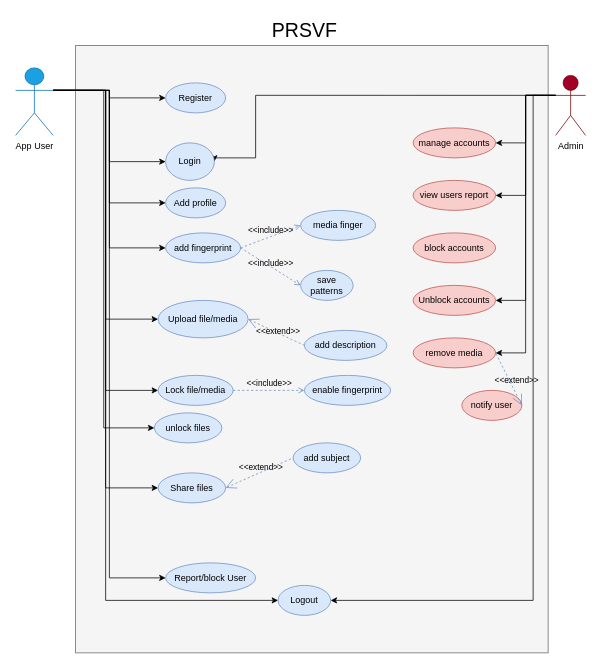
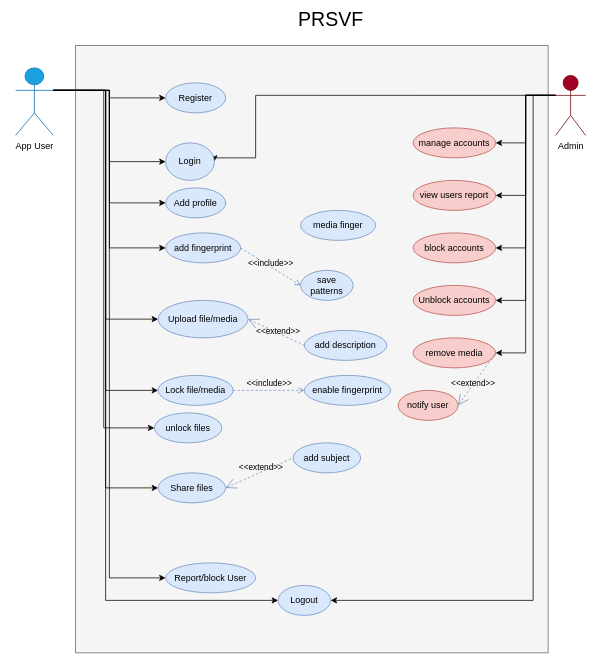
node "PRSVF": moved (304, 30) -> (330, 19)
edge "add fingerprint" -> "media finger": removed, label "<<include>>"
edge "Admin" -> "block accounts": added
node "notify user": moved (492, 405) -> (428, 405)
